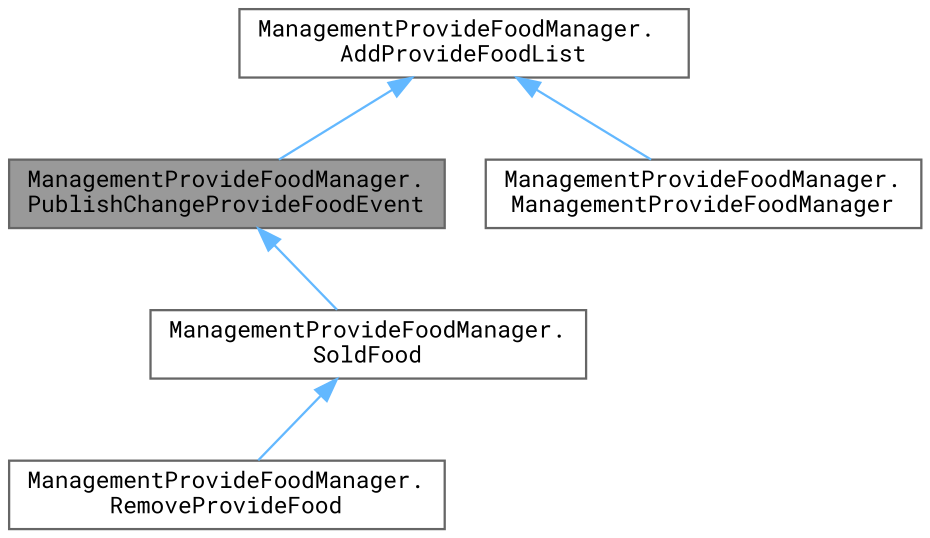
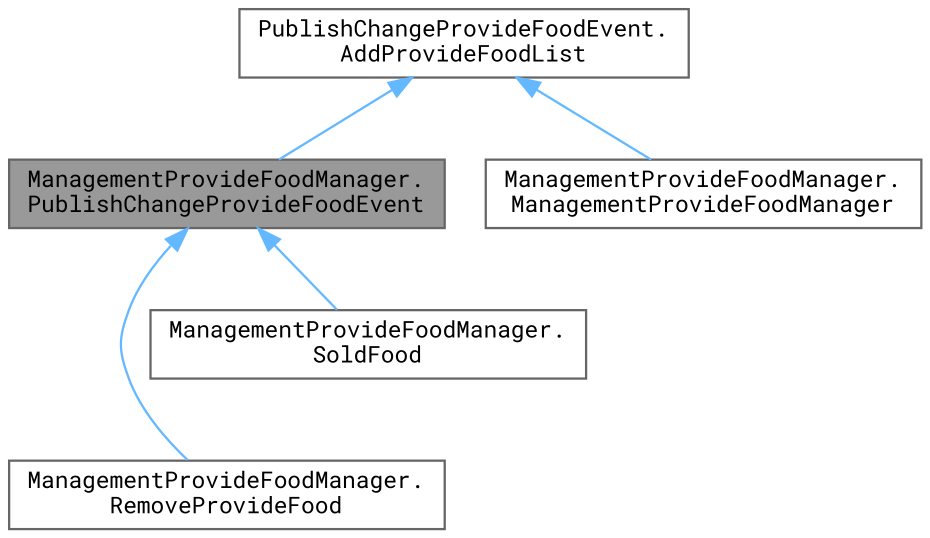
node "ManagementProvideFoodManager. AddProvideFoodList": label "ManagementProvideFoodManager. AddProvideFoodList" -> "PublishChangeProvideFoodEvent. AddProvideFoodList"
edge "ManagementProvideFoodManager. RemoveProvideFood" -> "ManagementProvideFoodManager. SoldFood": now "ManagementProvideFoodManager. RemoveProvideFood" -> "ManagementProvideFoodManager. PublishChangeProvideFoodEvent"
